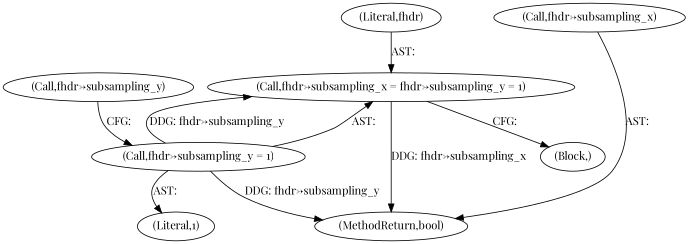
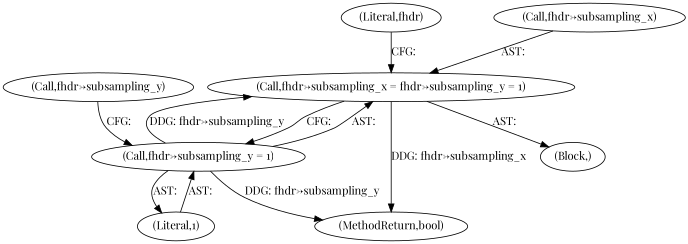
edge "(Literal,fhdr)" -> "(Call,fhdr->subsampling_x = fhdr->subsampling_y = 1)": label "AST: " -> "CFG: "
edge "(Call,fhdr->subsampling_x = fhdr->subsampling_y = 1)" -> "(Call,fhdr->subsampling_y = 1)": added, label "CFG:"
edge "(Call,fhdr->subsampling_x = fhdr->subsampling_y = 1)" -> "(Block,)": label "CFG: " -> "AST: "
edge "(Call,fhdr->subsampling_x)" -> "(MethodReturn,bool)": now "(Call,fhdr->subsampling_x)" -> "(Call,fhdr->subsampling_x = fhdr->subsampling_y = 1)"
edge "(Literal,1)" -> "(Call,fhdr->subsampling_y = 1)": added, label "AST:"
